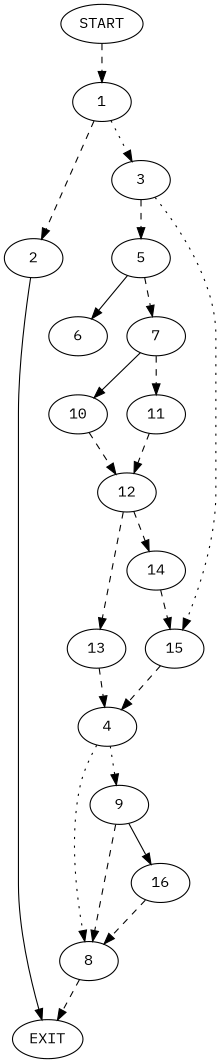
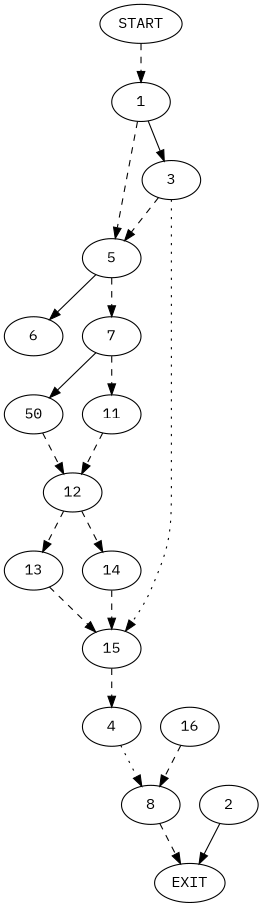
edge "1" -> "3": style dotted -> solid
edge "1" -> "2": now "1" -> "5"
node "10": label "10" -> "50"
edge "13" -> "4": now "13" -> "15"
node "9": removed
